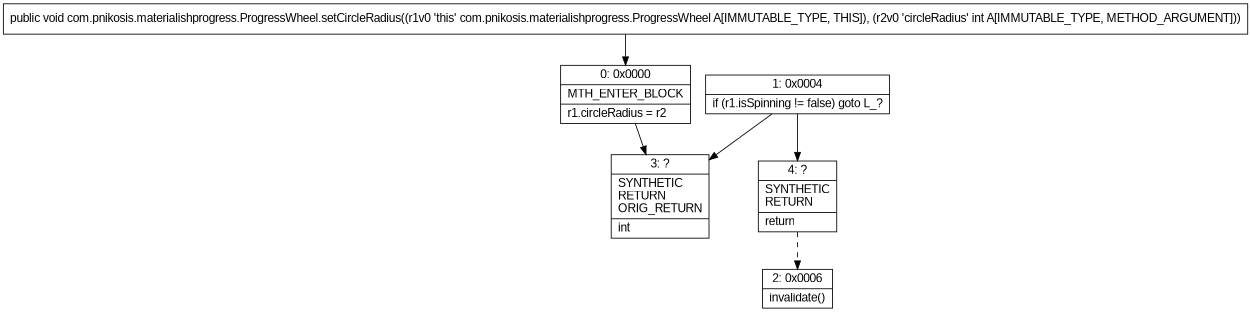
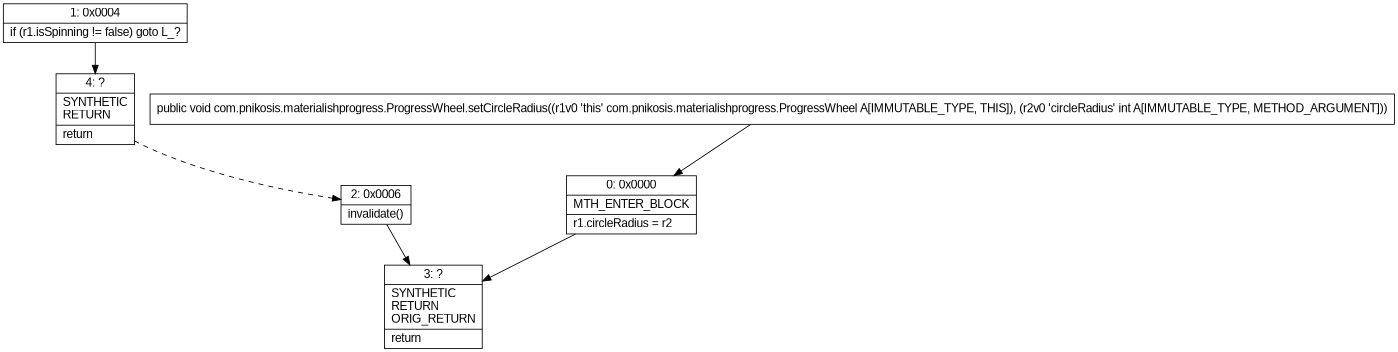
edge "1: 0x0004" -> "3: ?": now "2: 0x0006" -> "3: ?"
node "3: ?": text "int" -> "return"
